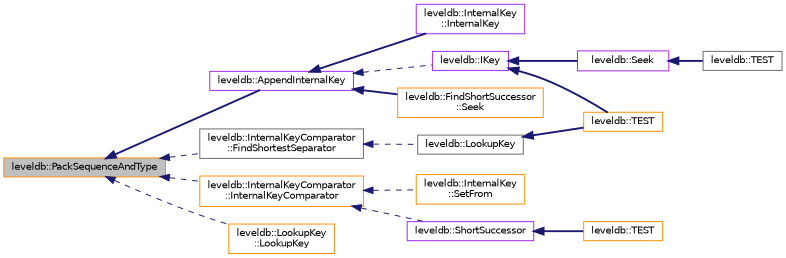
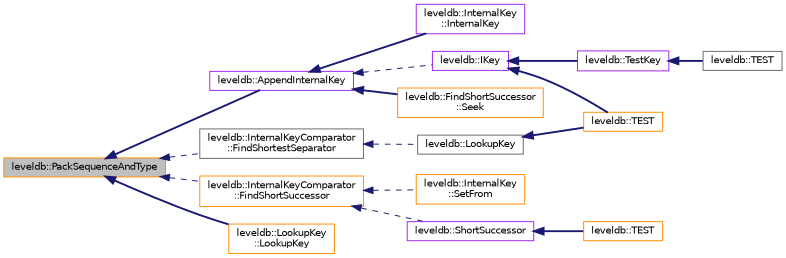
node "leveldb::Seek": label "leveldb::Seek" -> "leveldb::TestKey"
node "leveldb::InternalKeyComparator ::InternalKeyComparator": label "leveldb::InternalKeyComparator ::InternalKeyComparator" -> "leveldb::InternalKeyComparator ::FindShortSuccessor"
edge "leveldb::LookupKey ::LookupKey" -> "leveldb::PackSequenceAndType": style dashed -> bold
